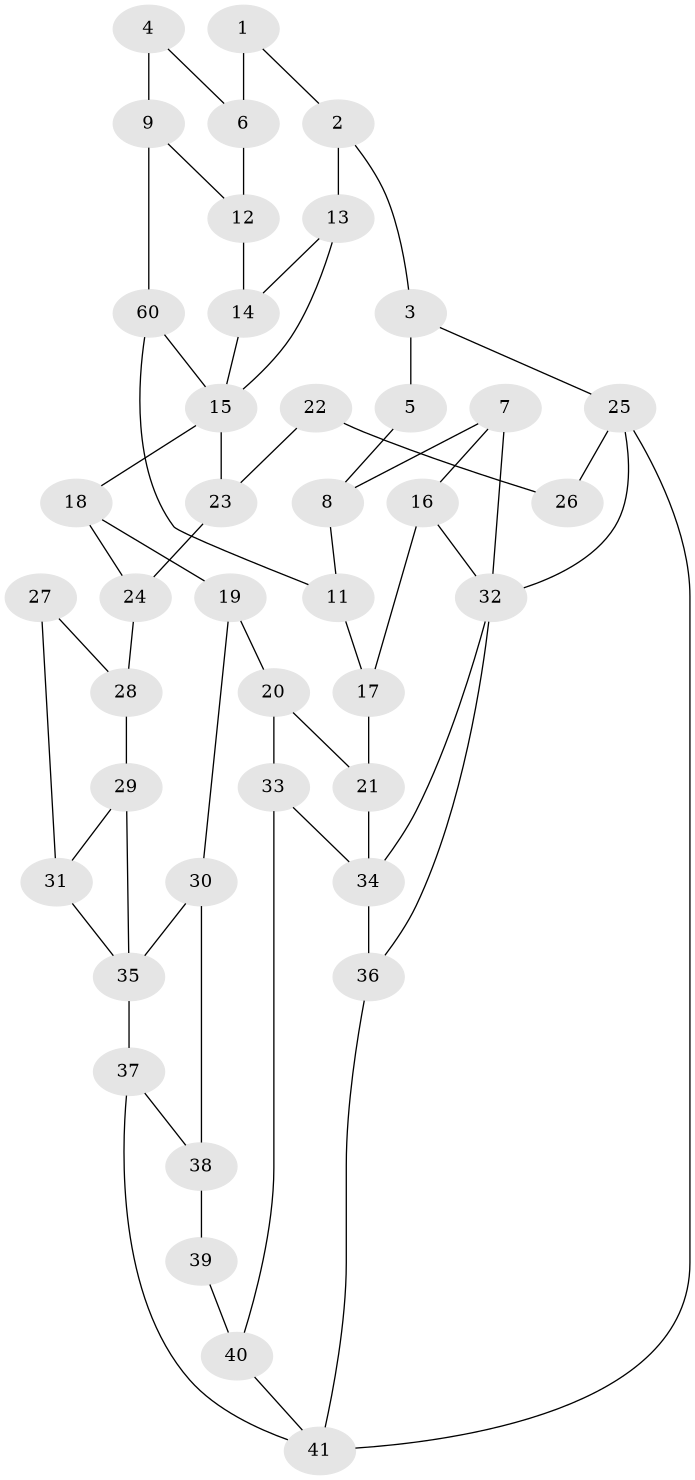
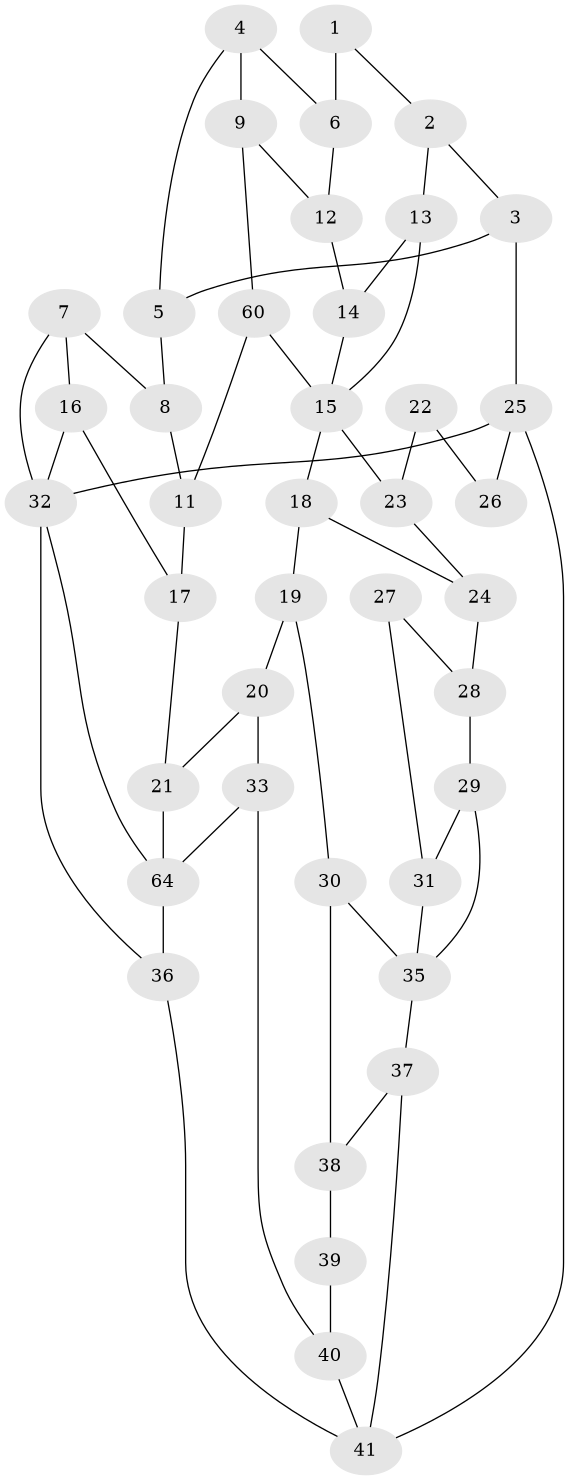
edge "4" -- "5": added
node "34": label "34" -> "64"
